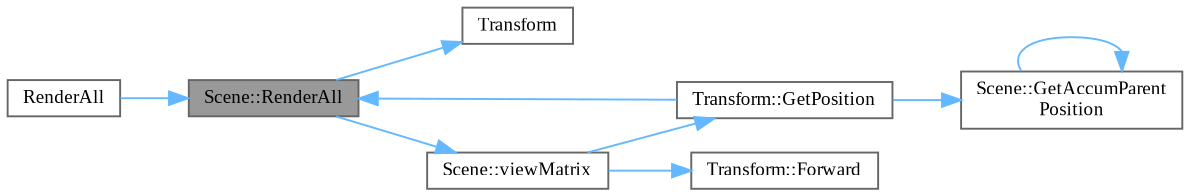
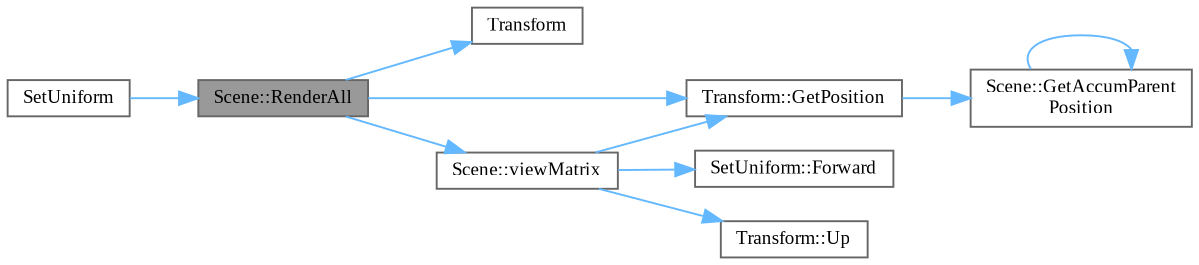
node "RenderAll": label "RenderAll" -> "SetUniform"
edge "Transform::GetPosition" -> "Scene::RenderAll": reversed
node "Transform::Forward": label "Transform::Forward" -> "SetUniform::Forward"
node "Transform::Up": added
